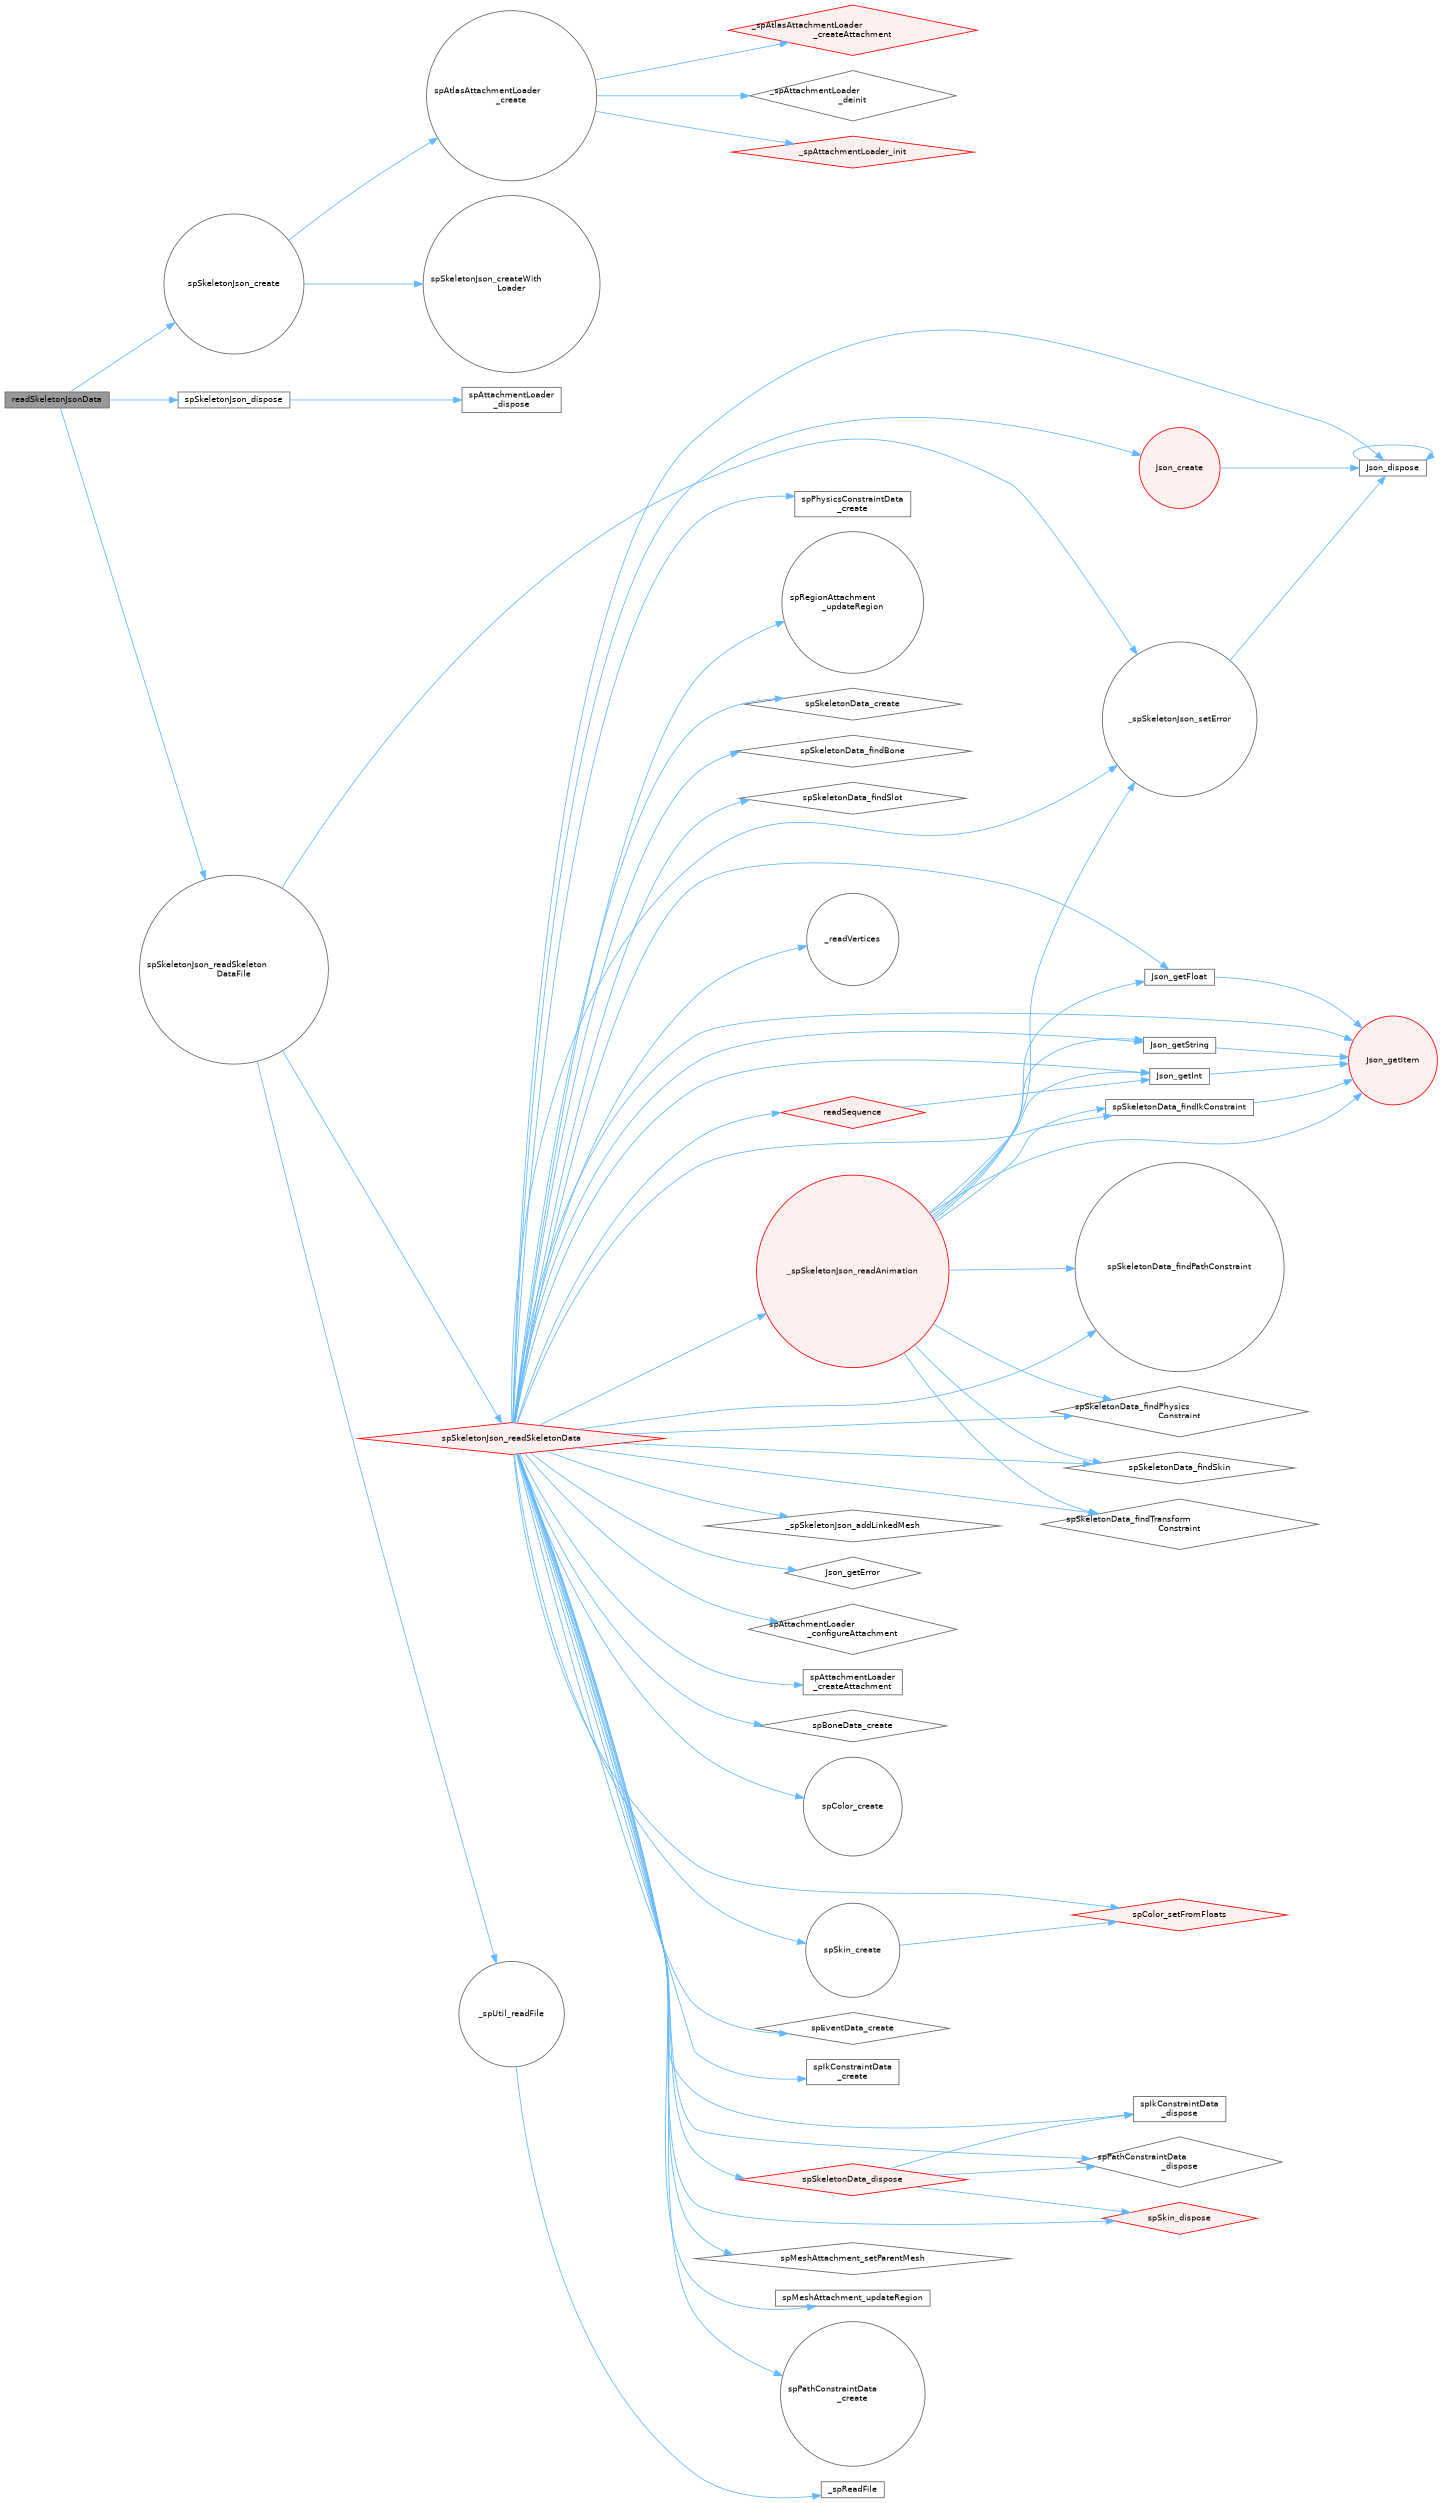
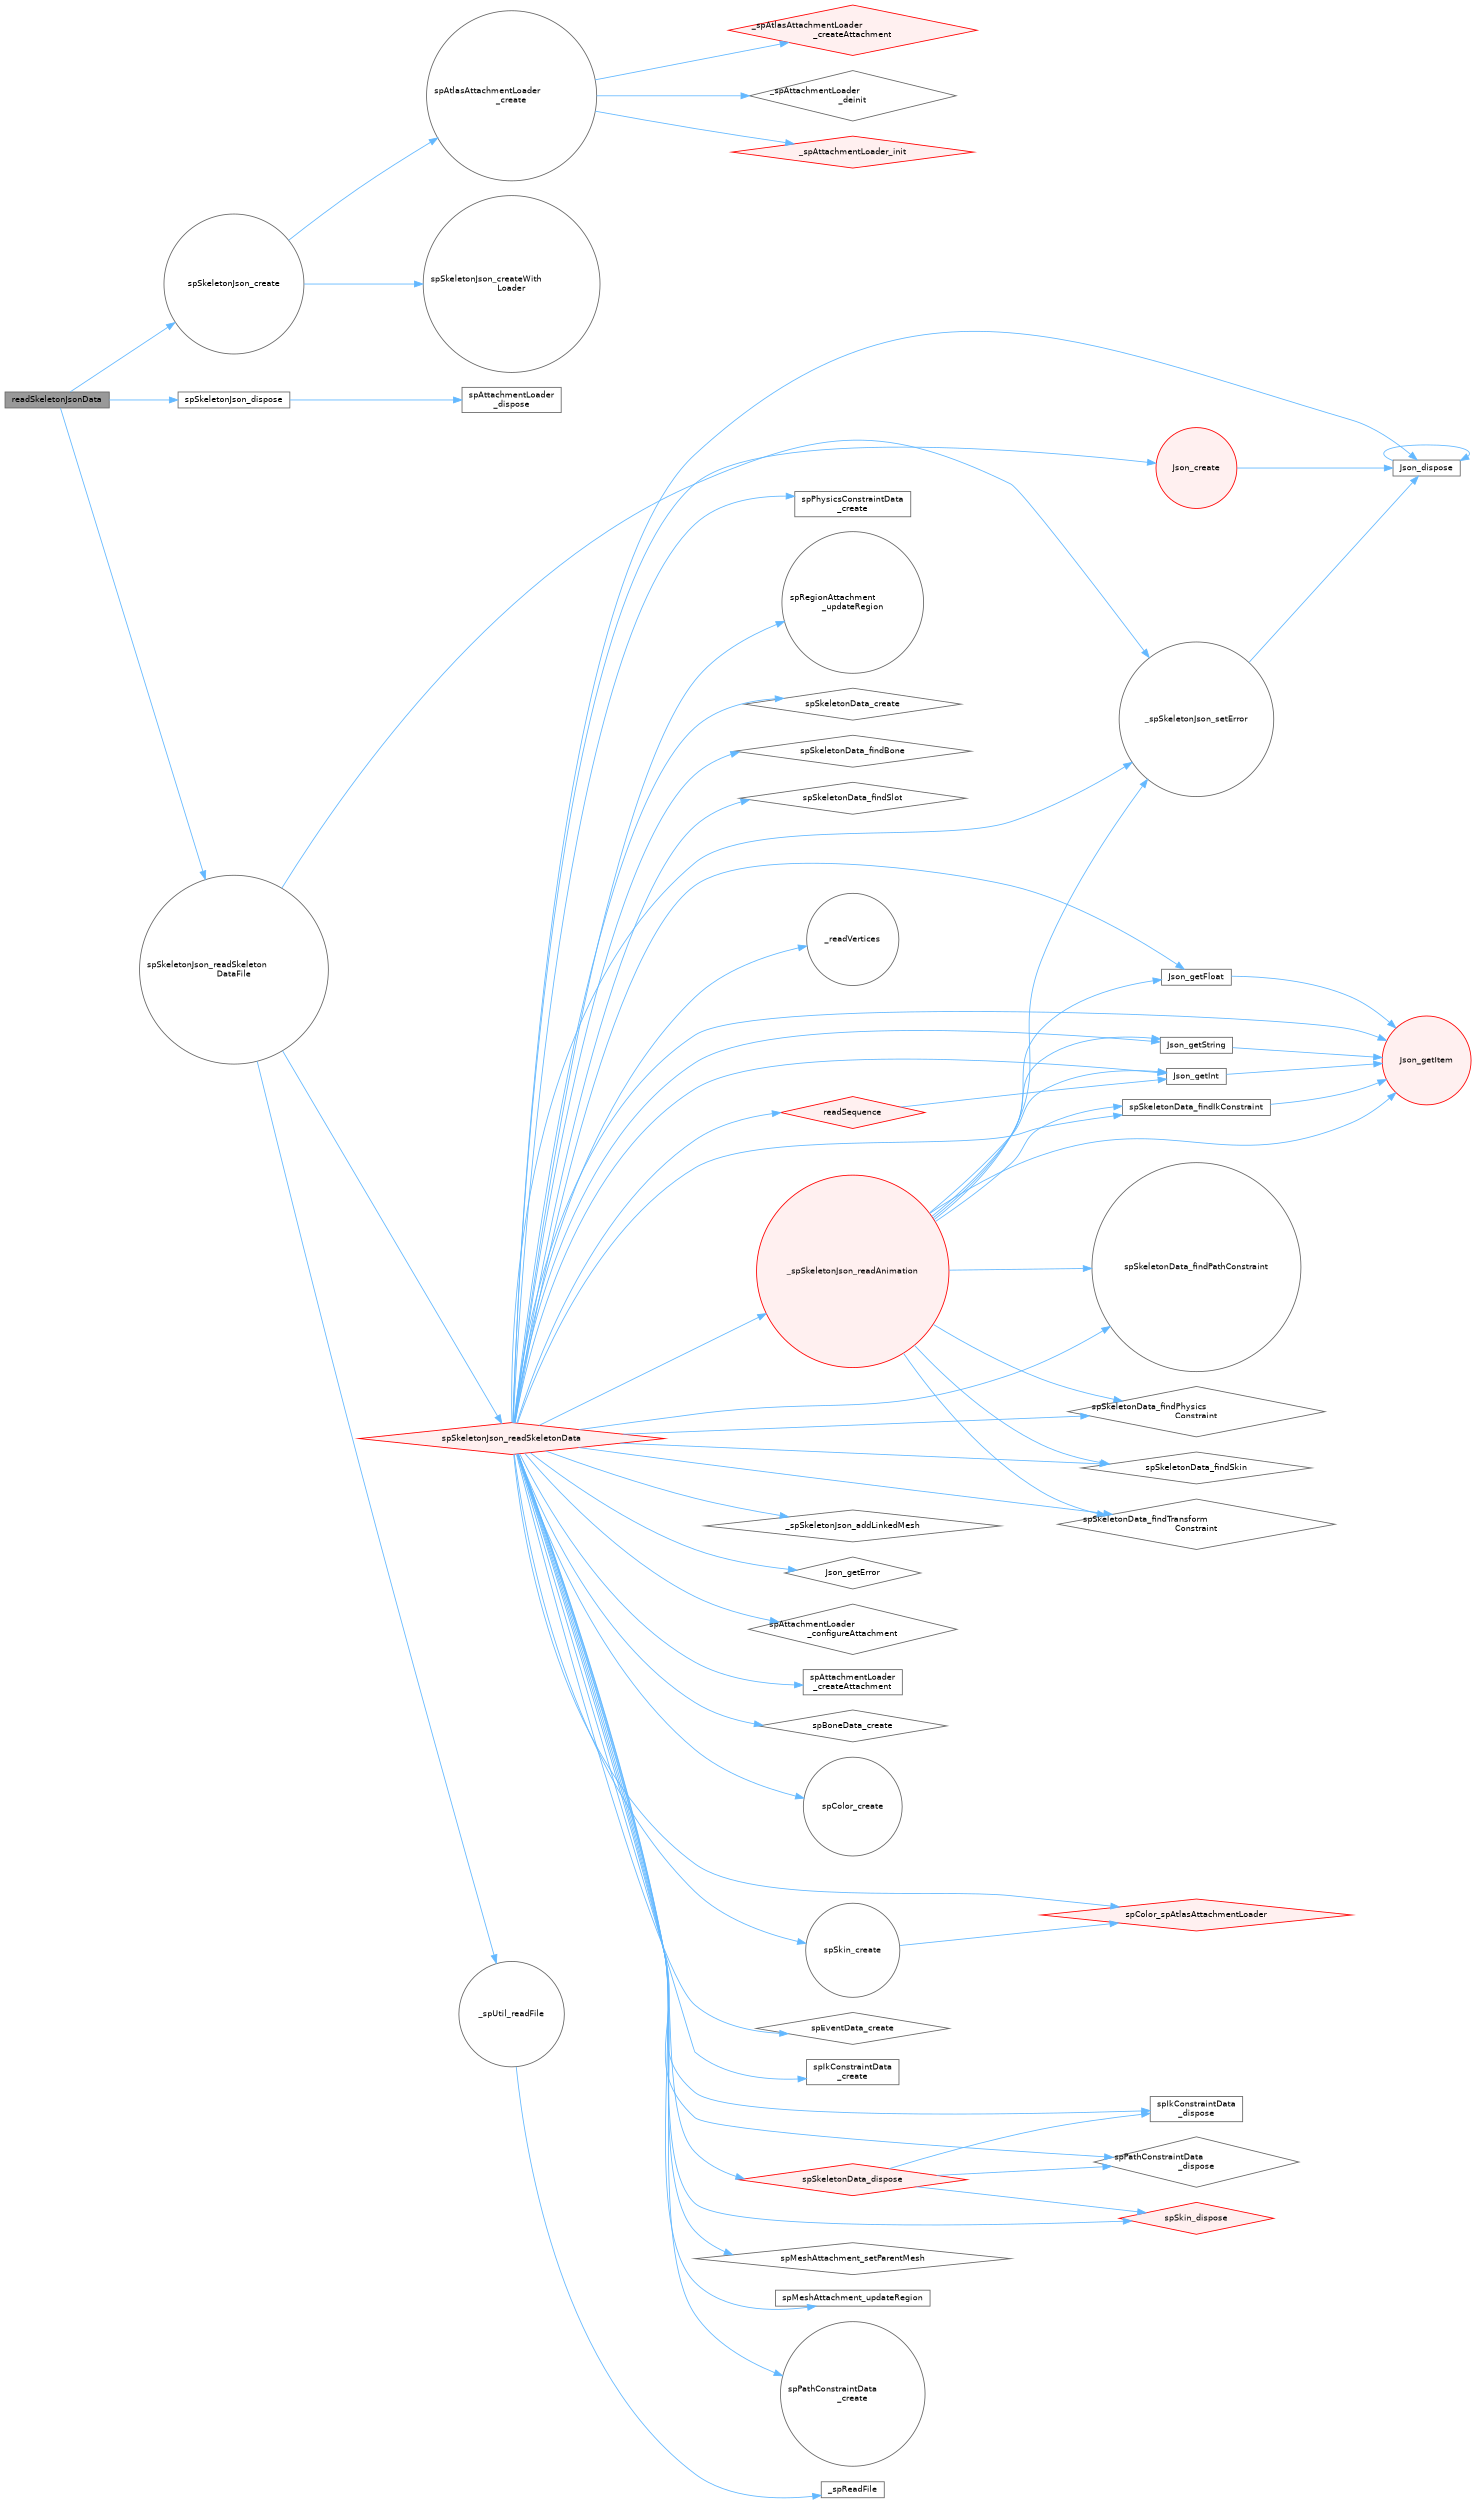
node "spColor_setFromFloats": label "spColor_setFromFloats" -> "spColor_spAtlasAttachmentLoader"
